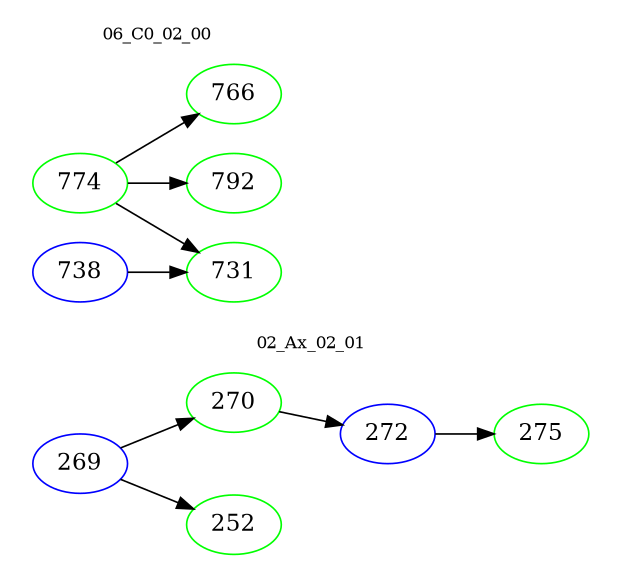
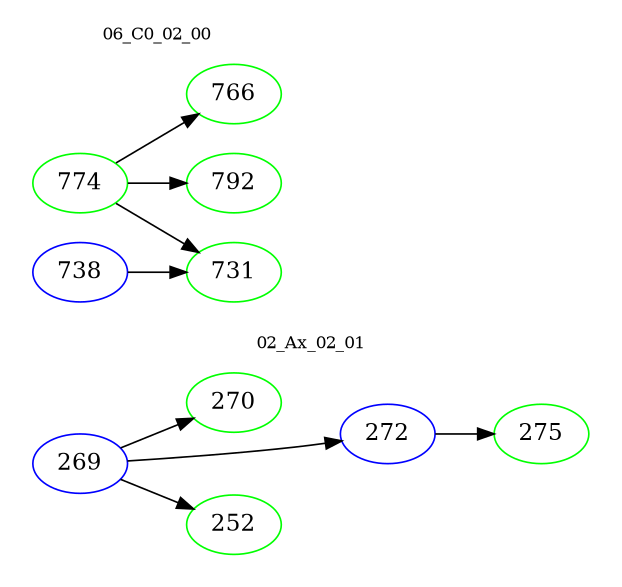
edge "270" -> "272": now "269" -> "272"
